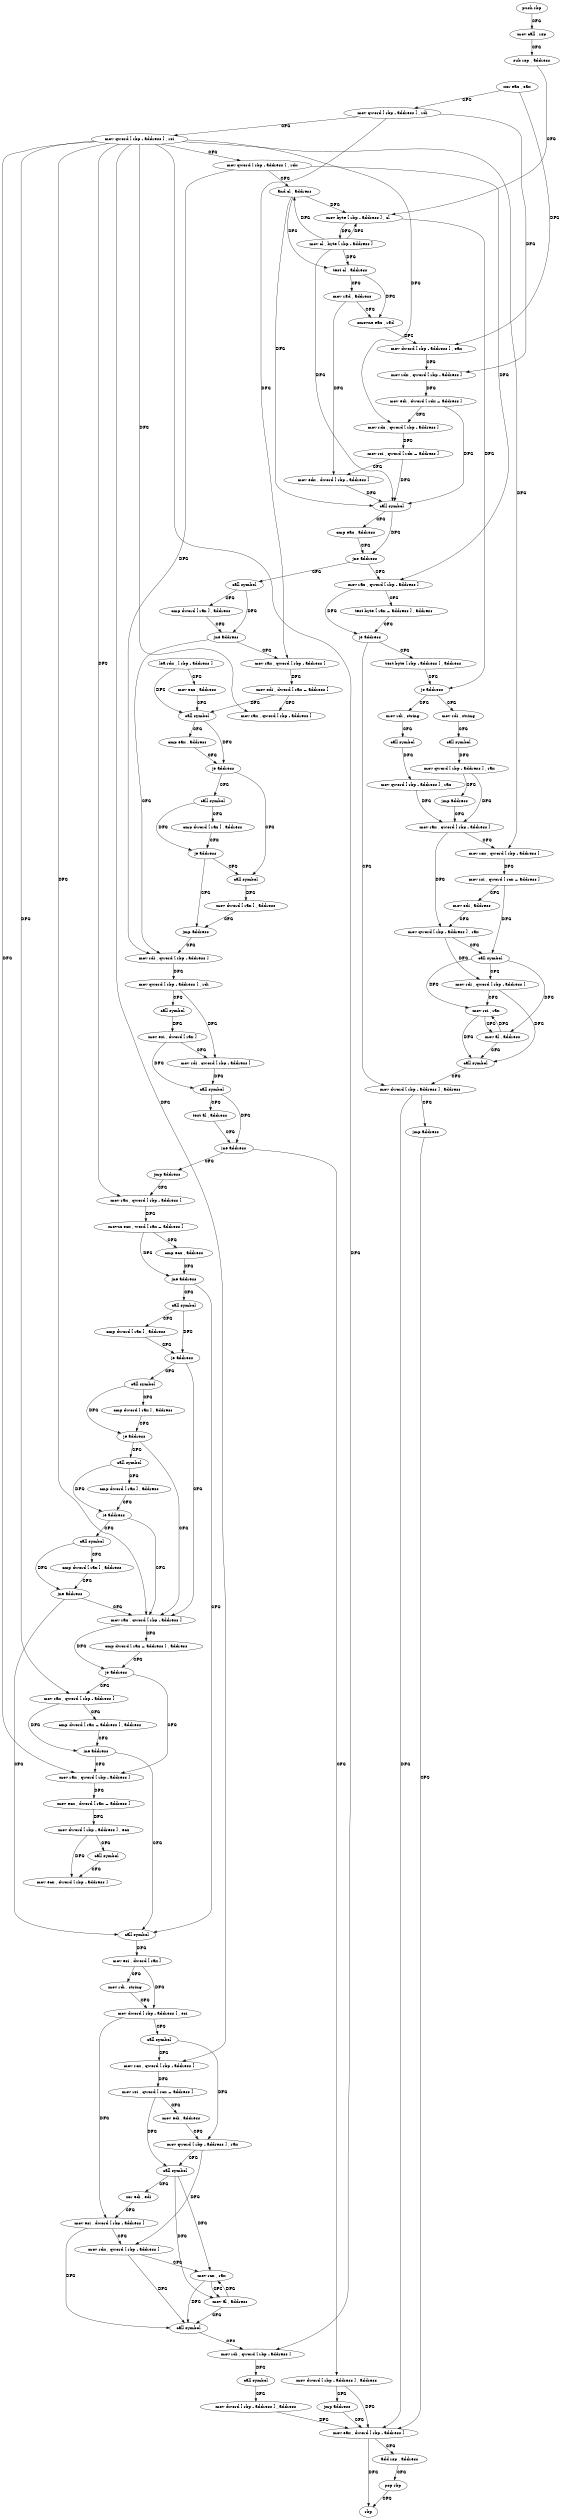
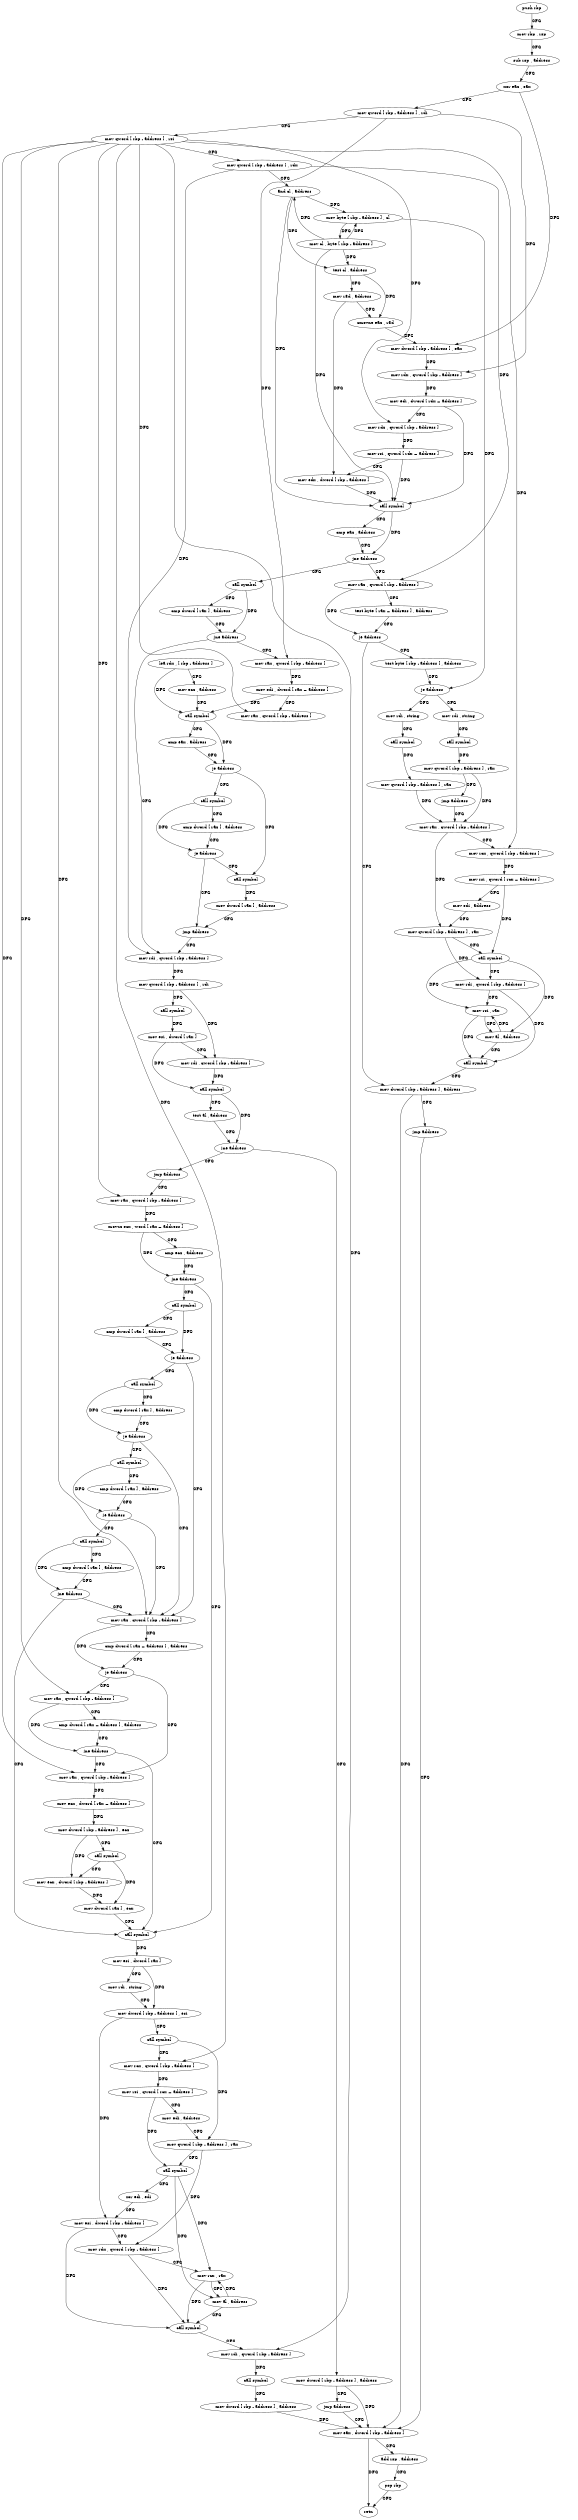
node "mov call , rsp": label "mov call , rsp" -> "mov rbp , rsp"
edge "sub rsp , address" -> "mov byte [ rbp - address ] , cl": now "sub rsp , address" -> "xor eax , eax"
node "mov dword [ rax ] , ecx": added
node "rbp": label "rbp" -> "retn"
